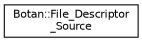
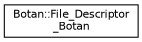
node "Botan::File_Descriptor _Source": label "Botan::File_Descriptor _Source" -> "Botan::File_Descriptor _Botan"
